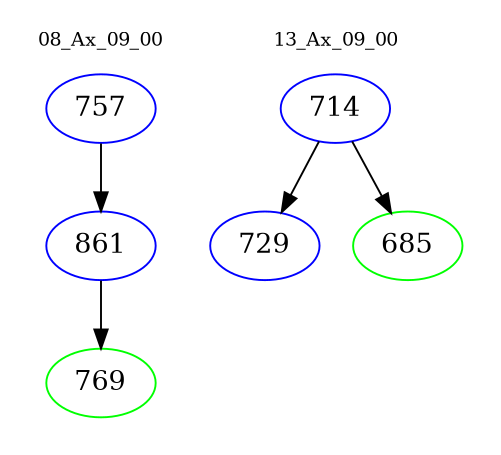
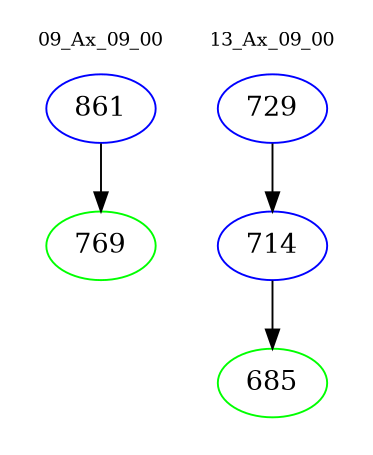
cluster "08_Ax_09_00": label "08_Ax_09_00" -> "09_Ax_09_00"
node "757": removed
edge "714" -> "729": reversed
